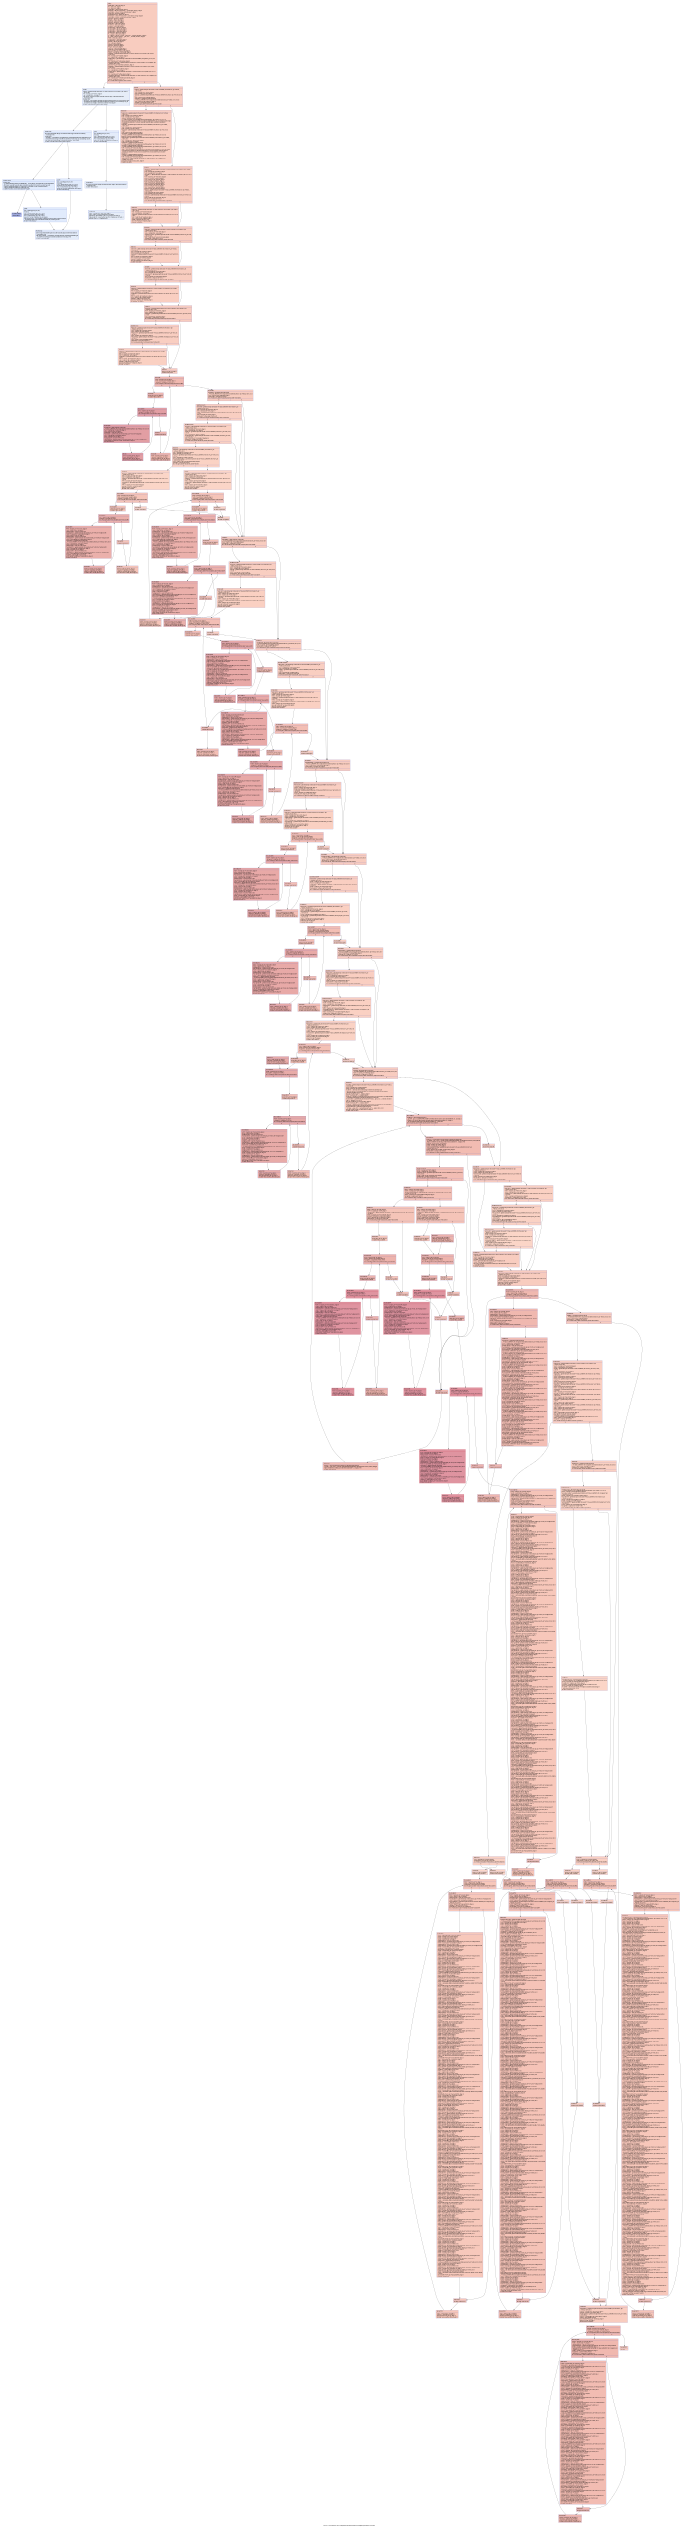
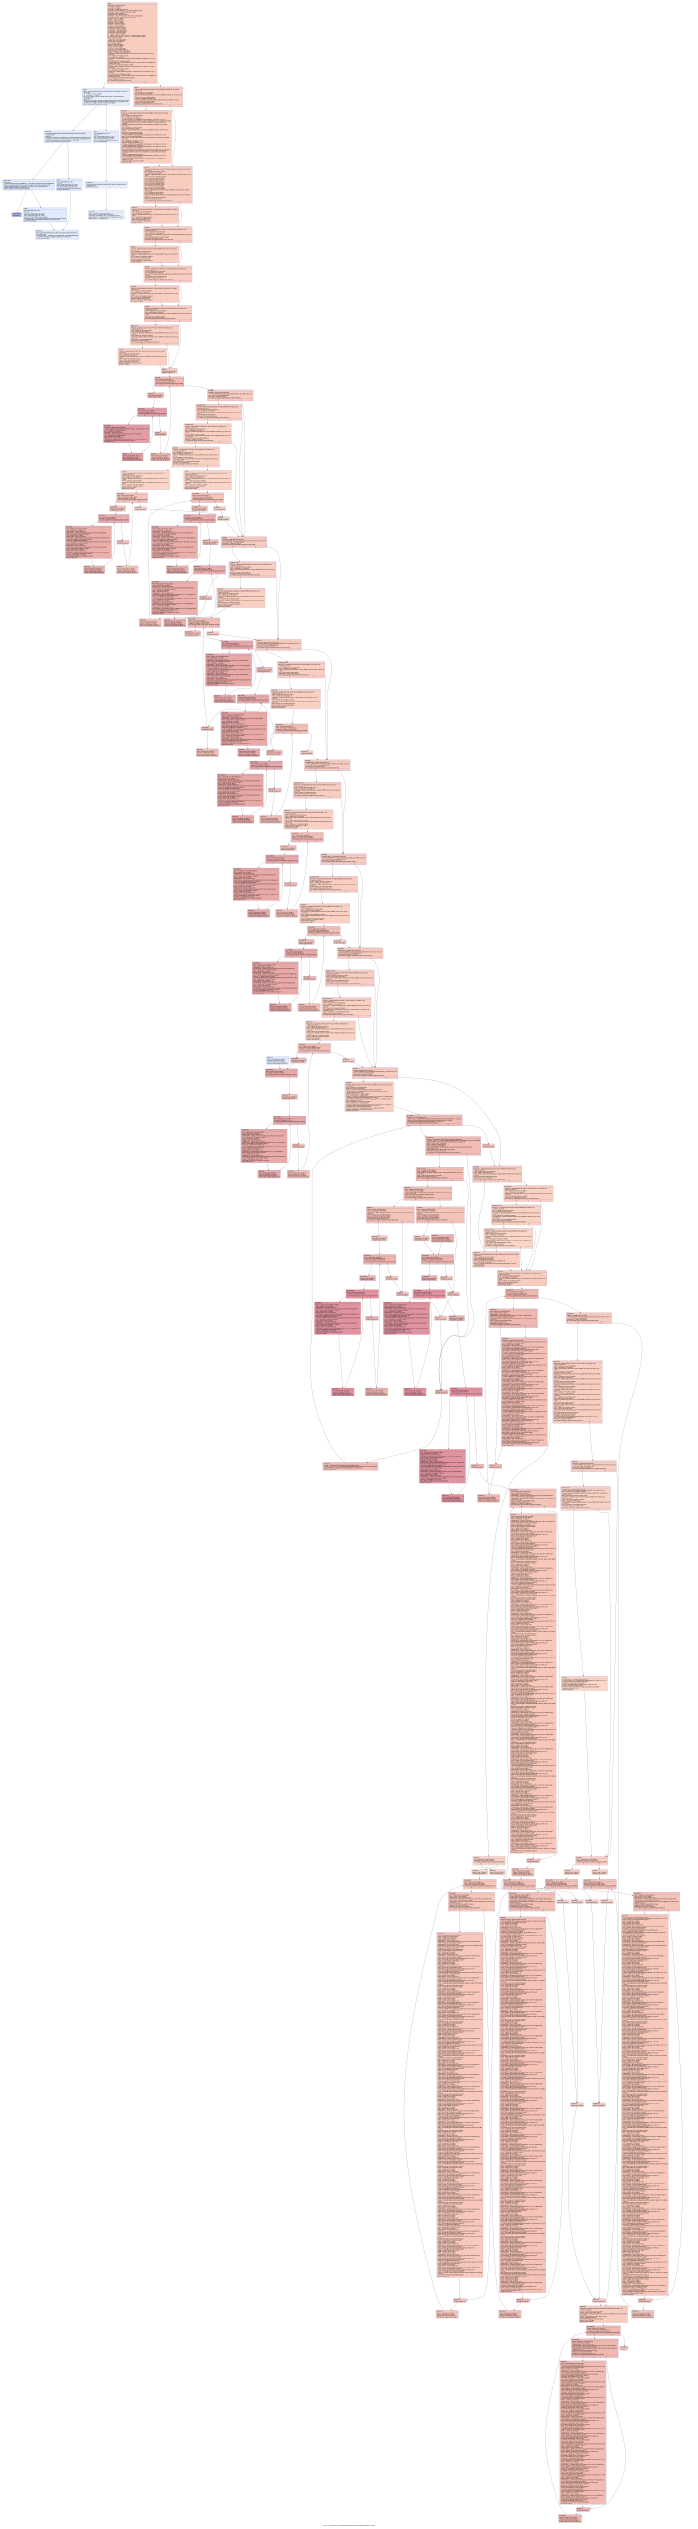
node "for.end256:": removed
node "for.inc321:": fillcolor #cc403a70 -> #c1d4f470
